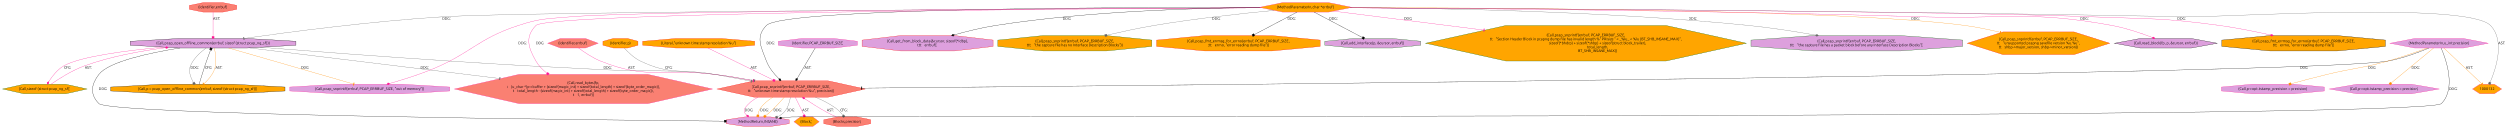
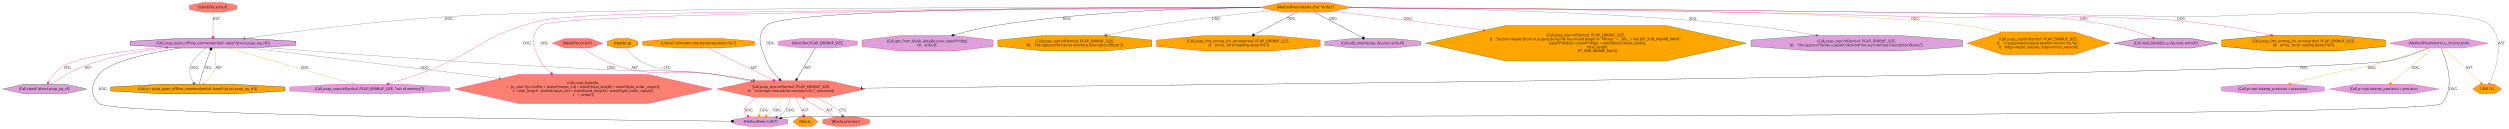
edge "(MethodParameterIn,char *errbuf)" -> "1000132": arrowhead box -> tee
node "(Identifier,p)": label "(Identifier,p)" -> "(Header,p)"
edge "(MethodParameterIn,u_int precision)" -> "1000132": arrowhead tee -> box
node "(Call,sizeof (struct pcap_ng_sf))": fillcolor orange -> plum
node "(MethodReturn,INSANE)": label "(MethodReturn,INSANE)" -> "(MethodReturn,RET)"
